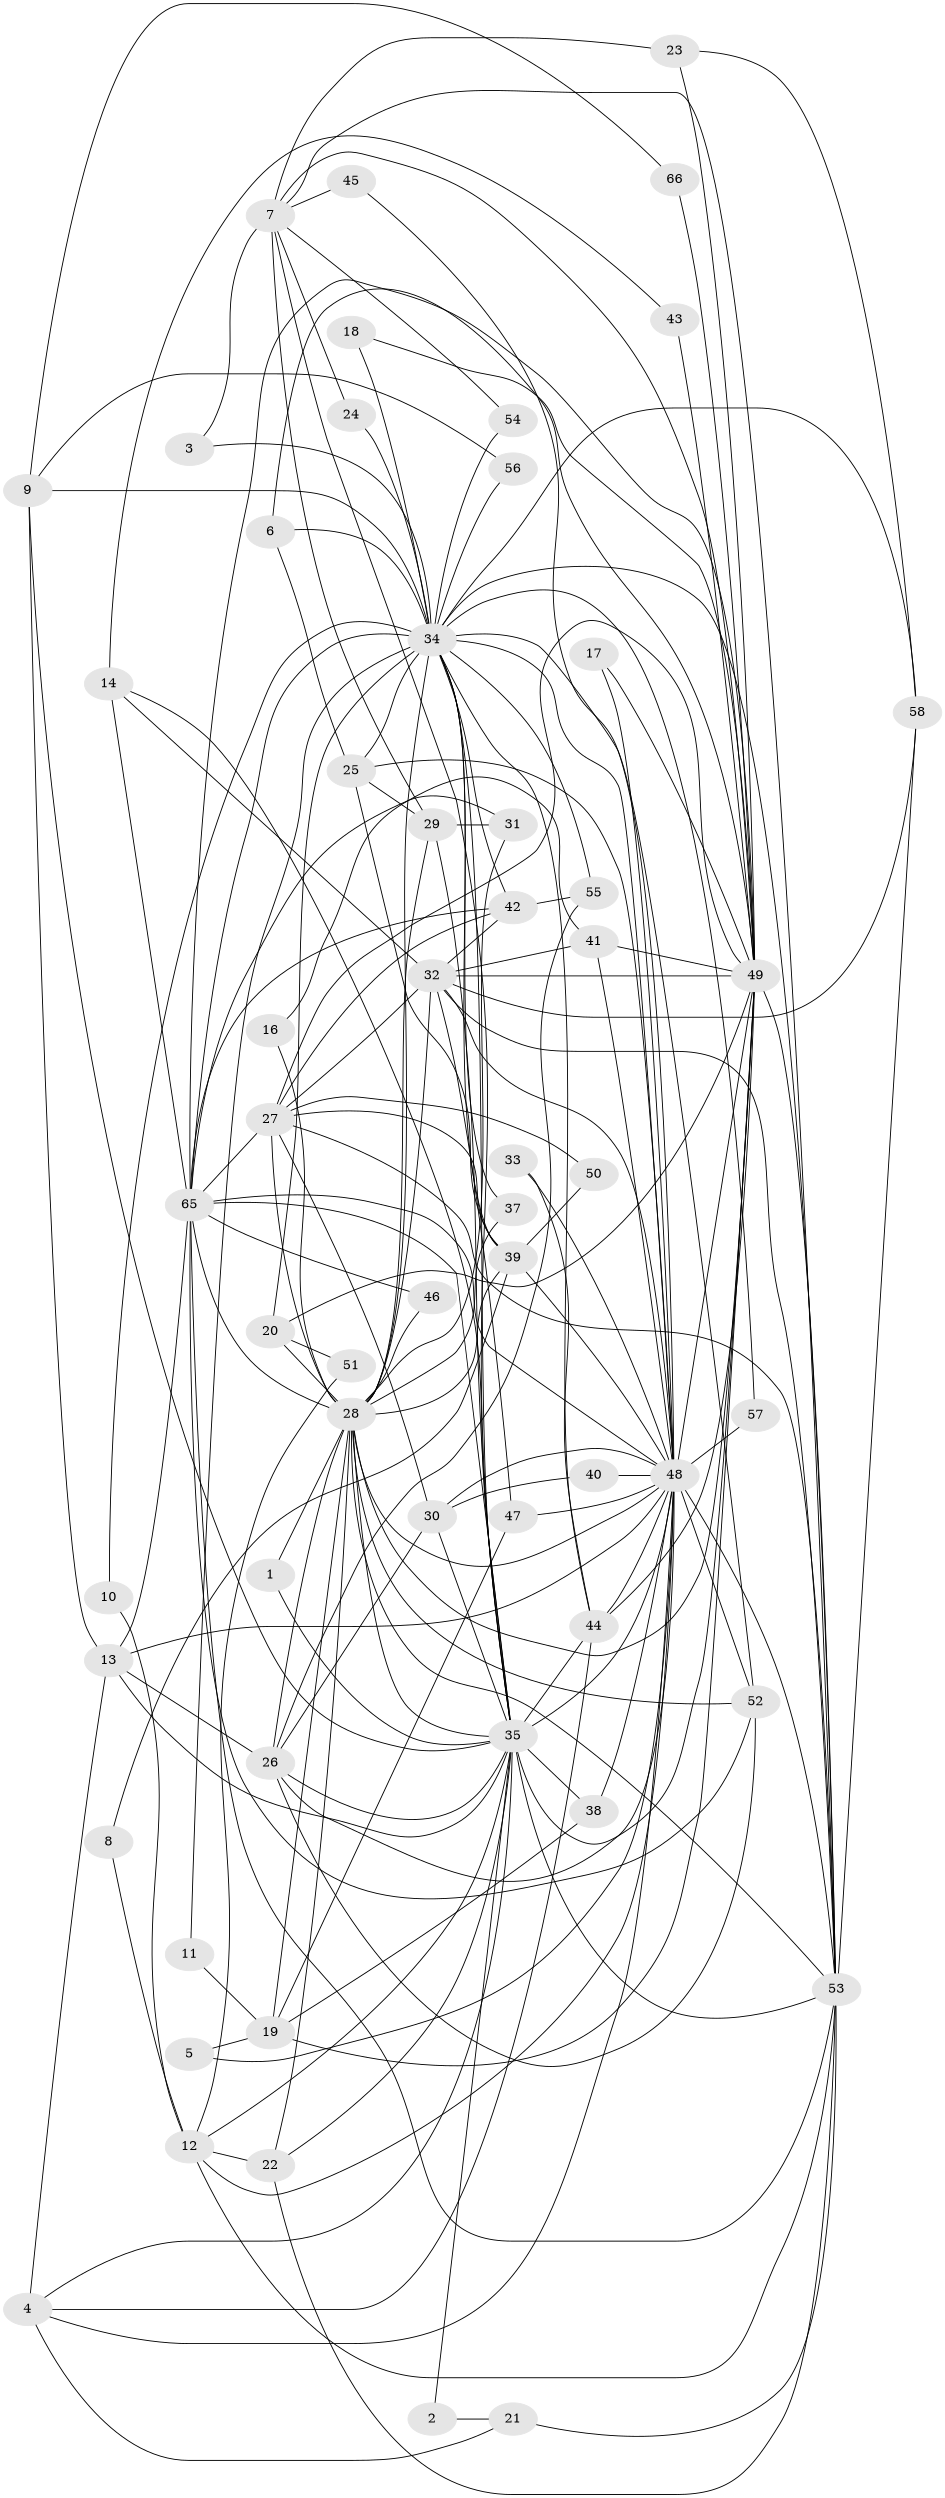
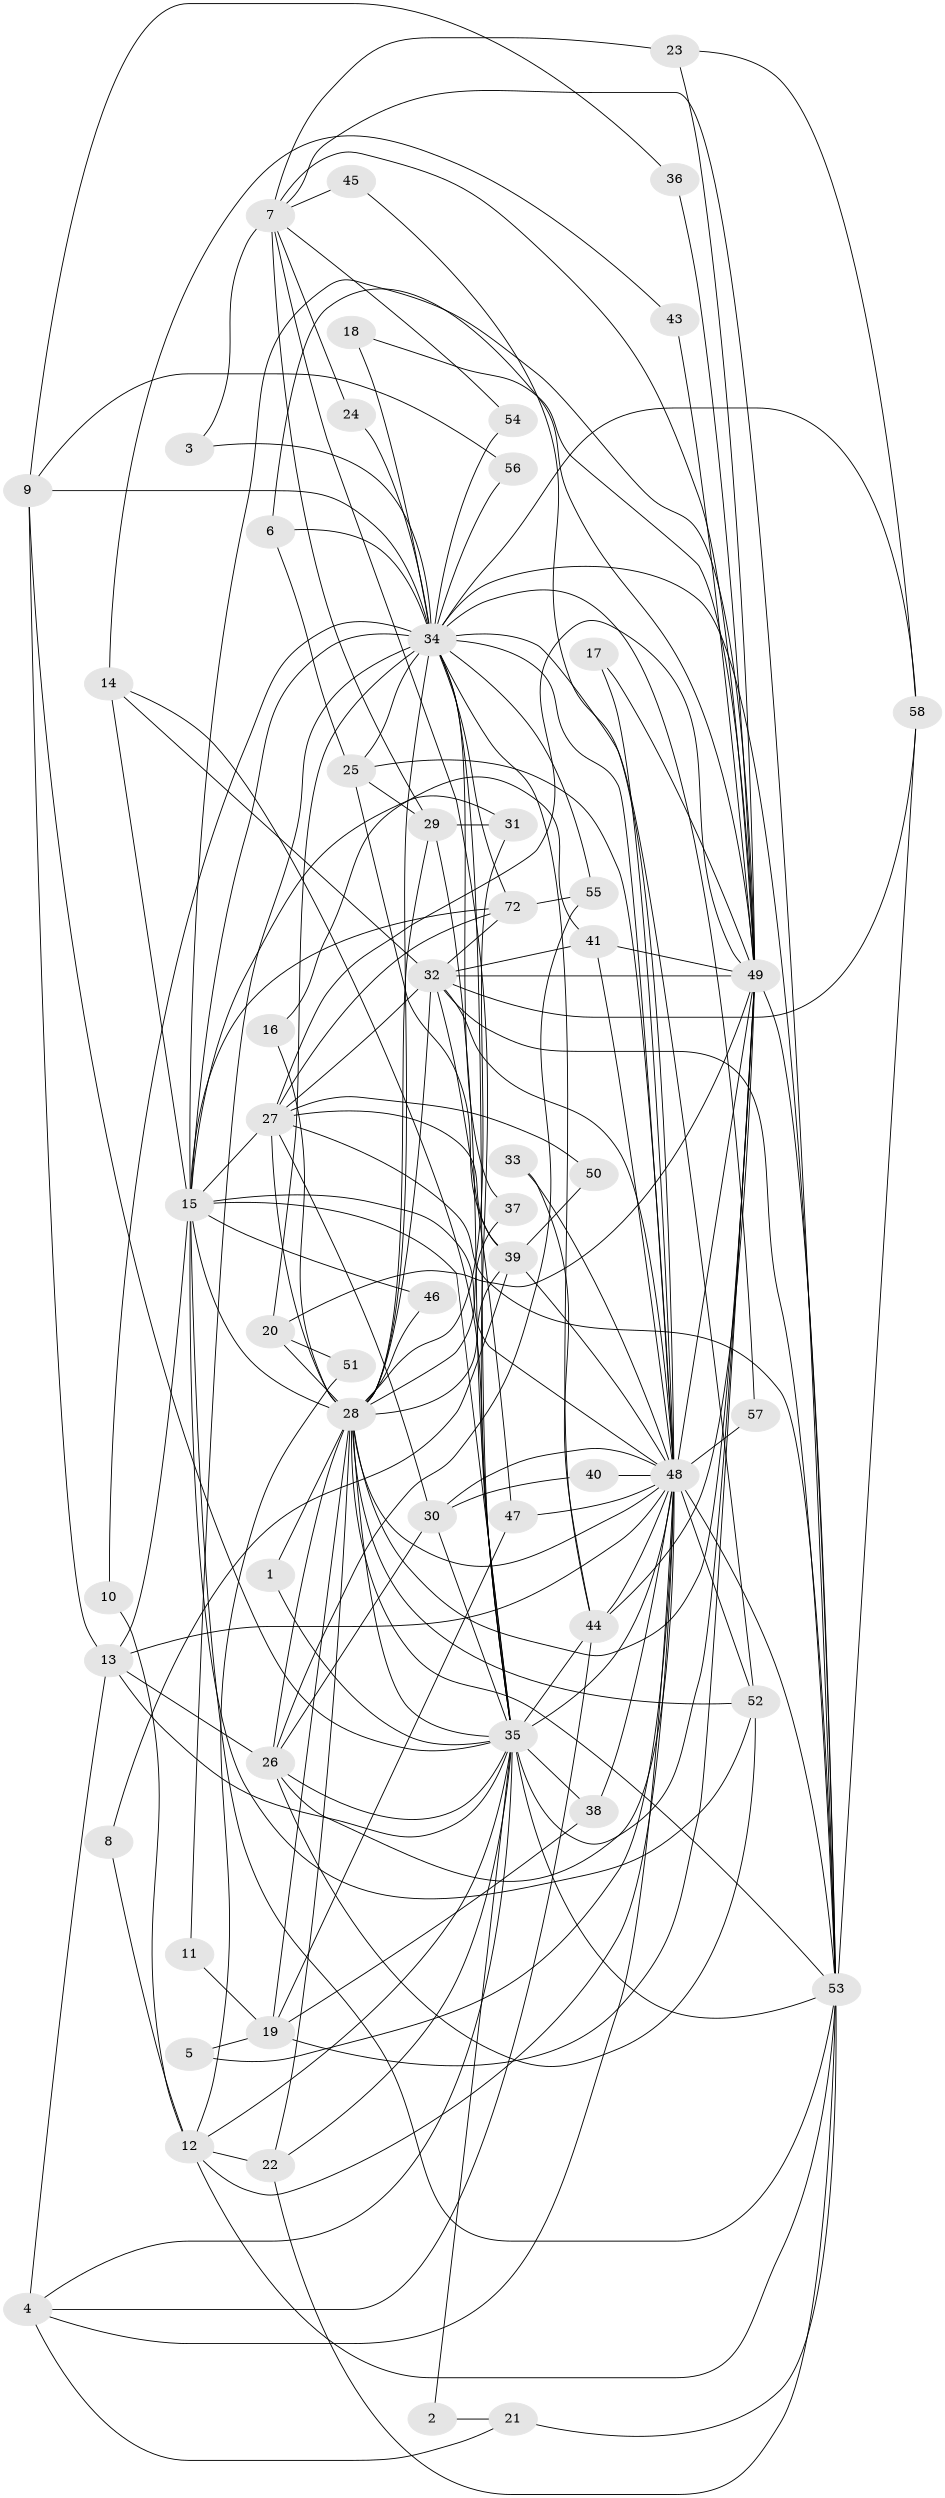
node "66": label "66" -> "36"
node "42": label "42" -> "72"
edge "34" -- "39": removed
node "65": label "65" -> "15"
